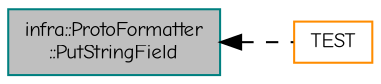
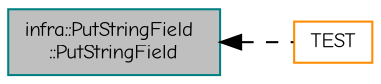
node "infra::ProtoFormatter ::PutStringField": label "infra::ProtoFormatter ::PutStringField" -> "infra::PutStringField ::PutStringField"
